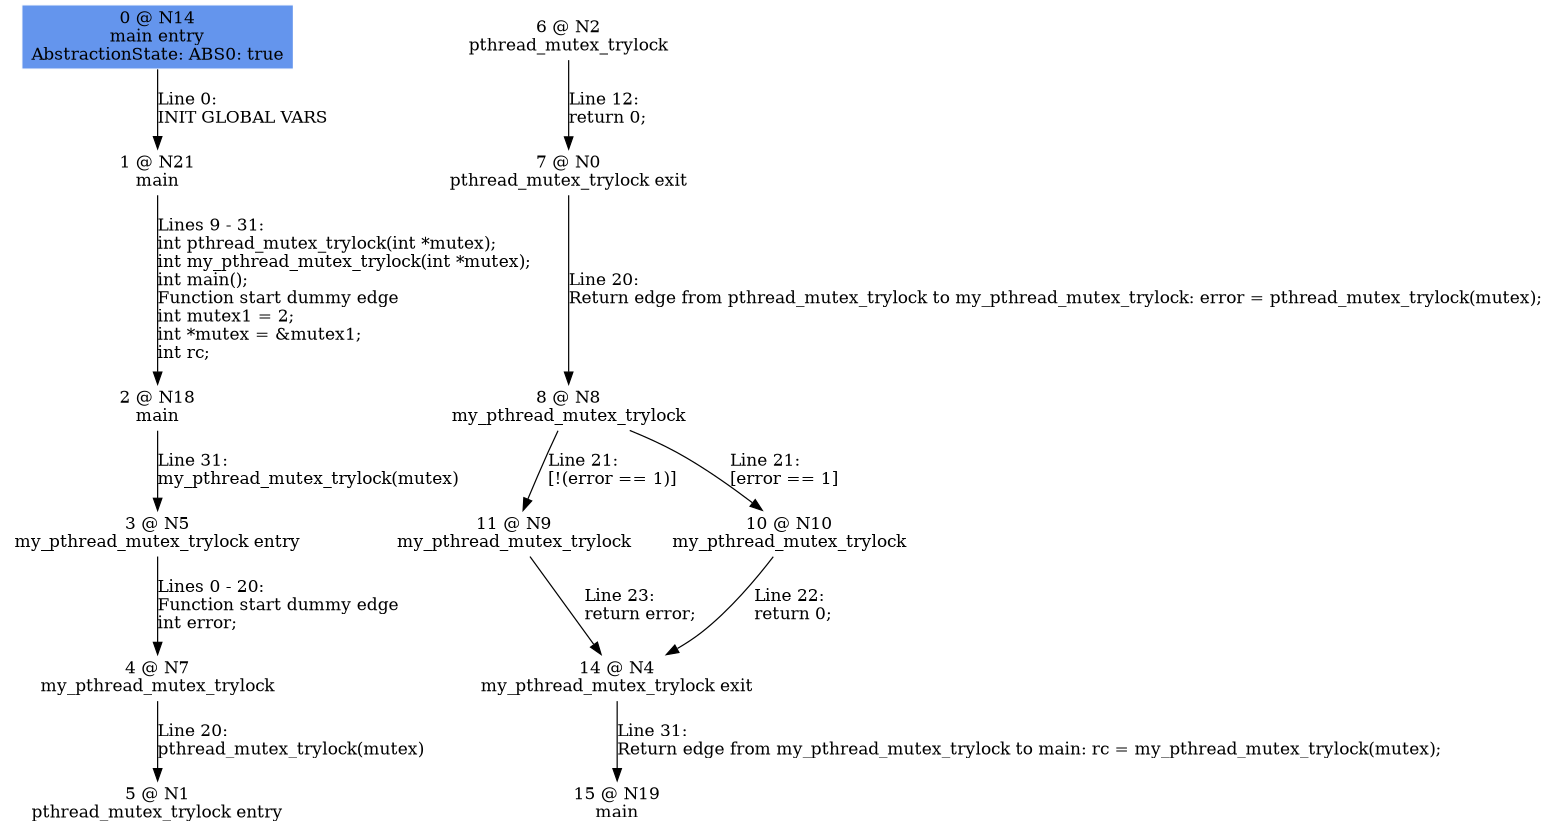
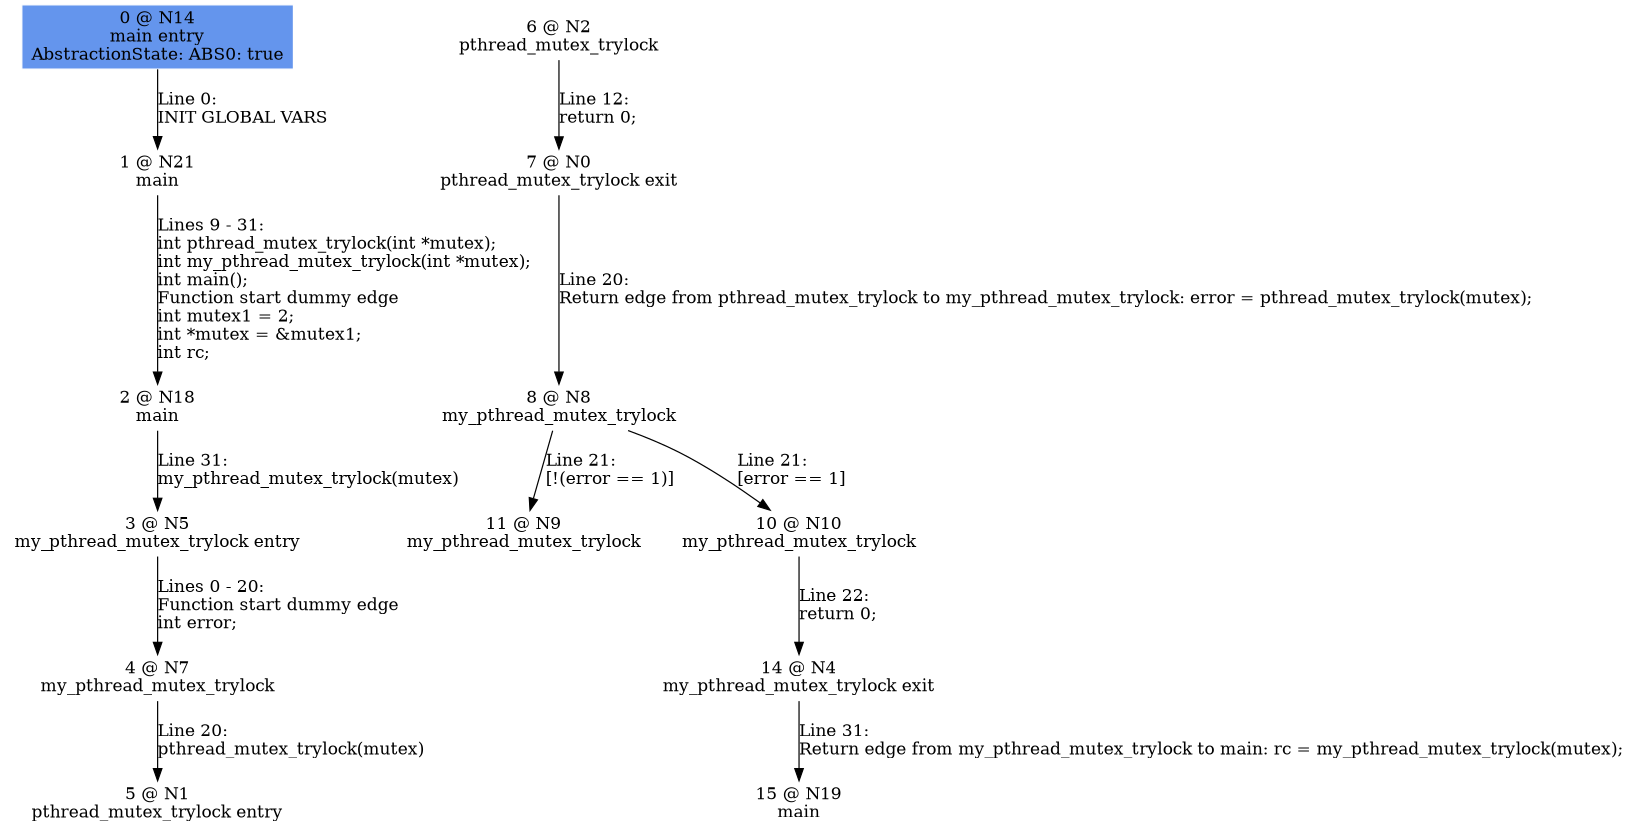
edge "11 @ N9 my_pthread_mutex_trylock" -> "14 @ N4 my_pthread_mutex_trylock exit": removed, label "Line 23: return error;"
